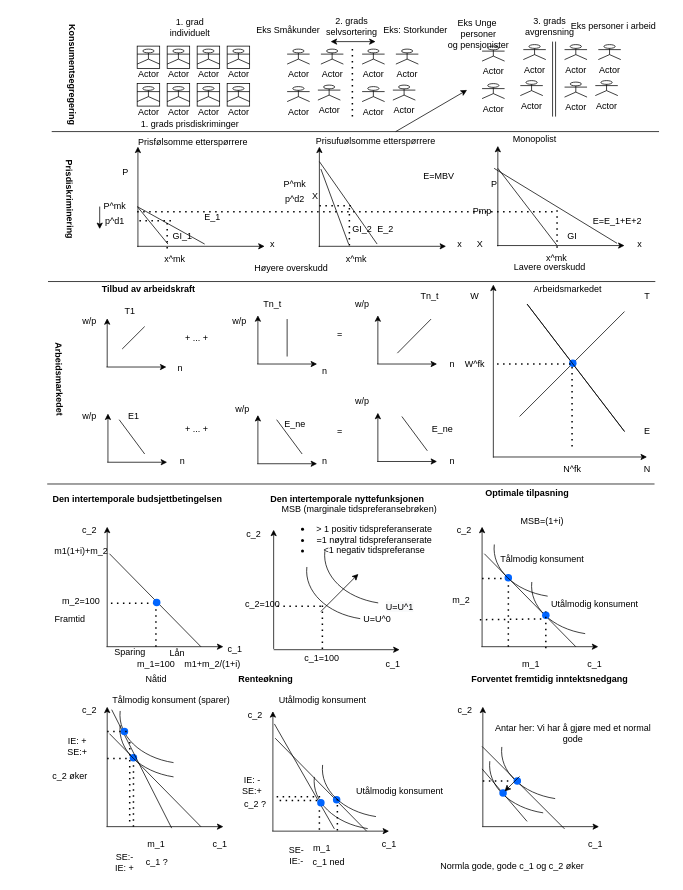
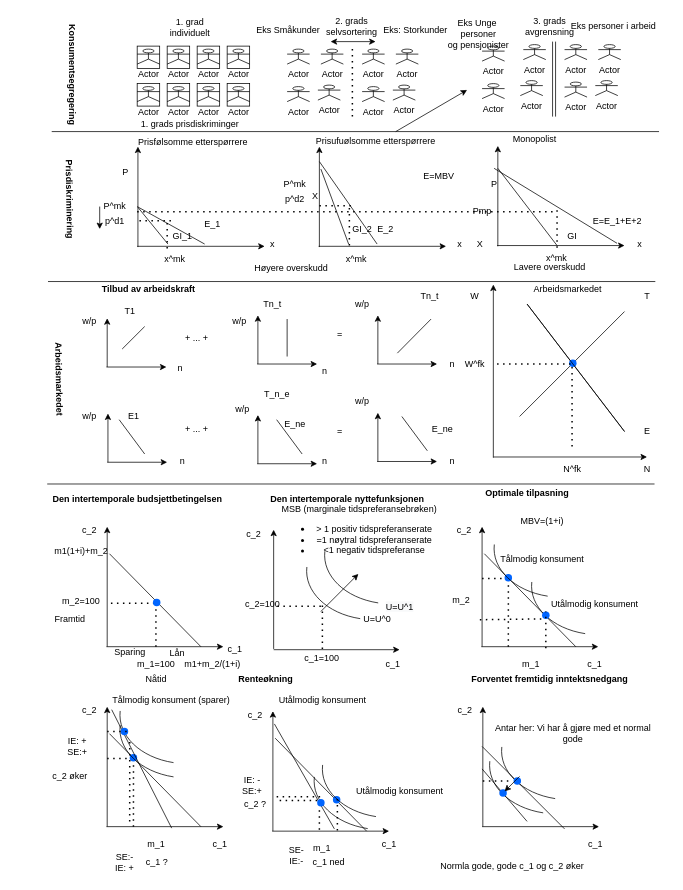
node "E_1": moved (212, 217) -> (212, 225)
node "T_n_e": added
node "MSB=(1+i)": label "MSB=(1+i)" -> "MBV=(1+i)"
